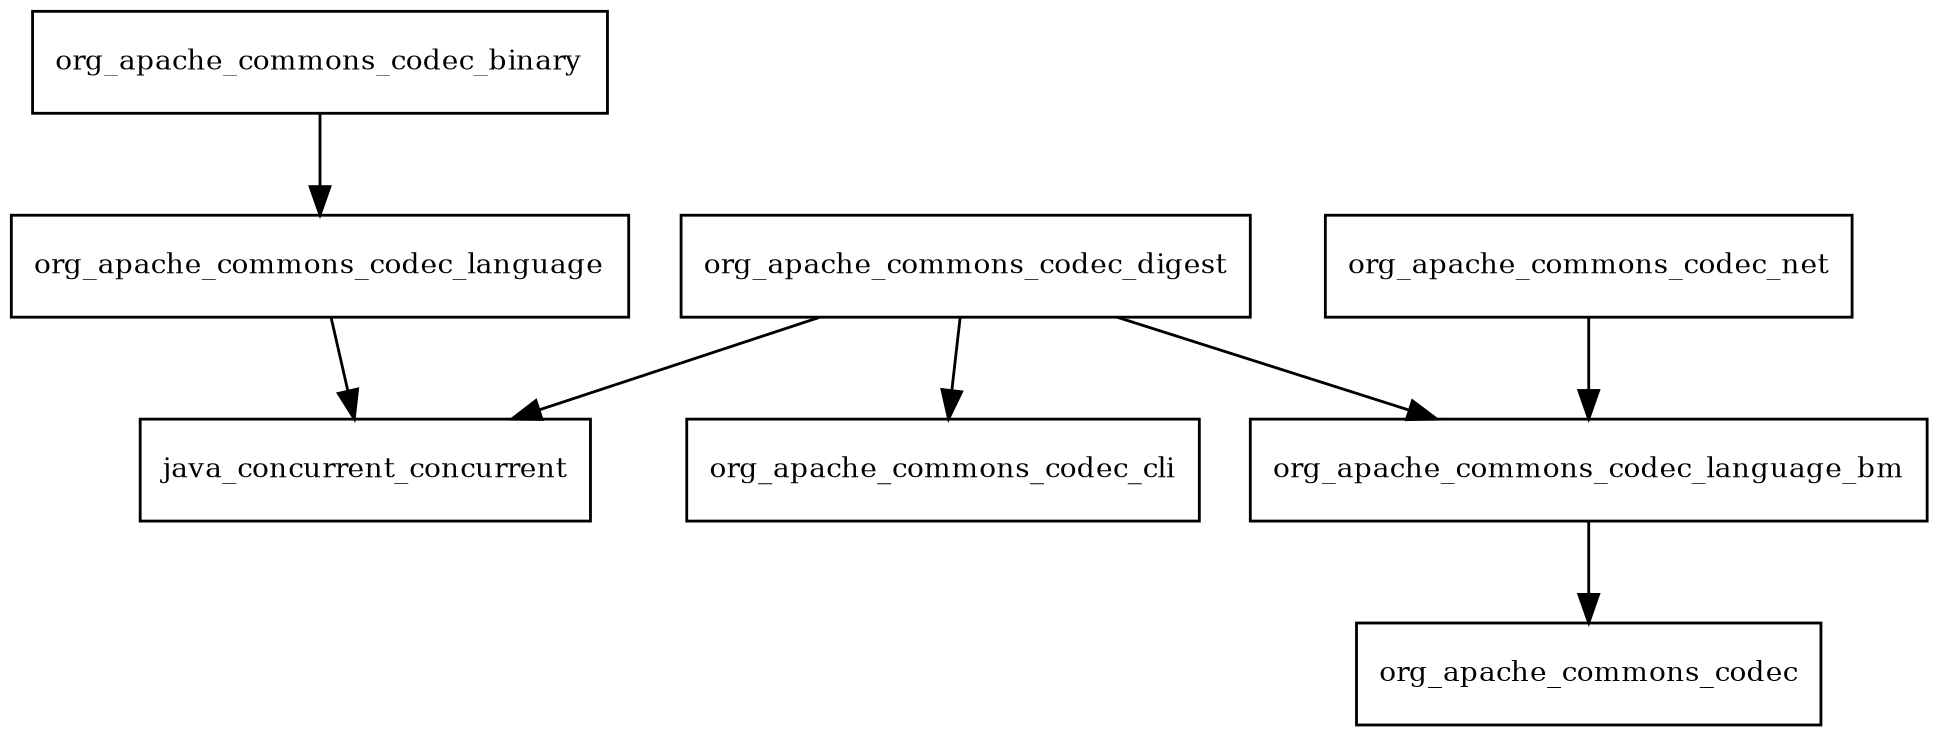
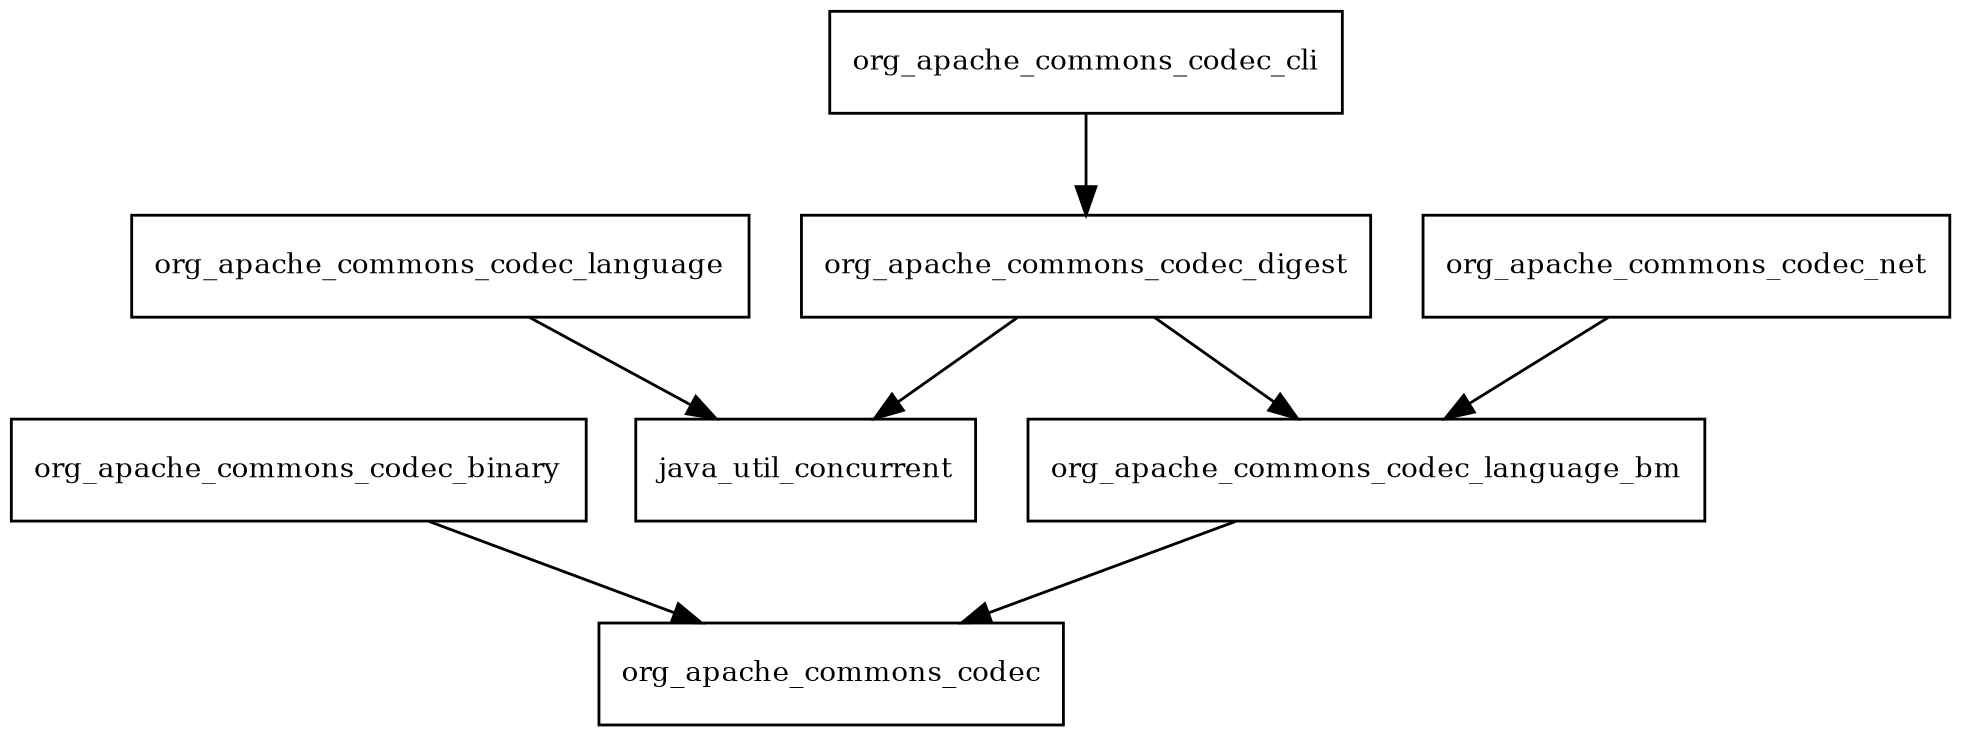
edge "org_apache_commons_codec_binary" -> "org_apache_commons_codec_language": now "org_apache_commons_codec_binary" -> "org_apache_commons_codec"
edge "org_apache_commons_codec_digest" -> "org_apache_commons_codec_cli": reversed
node "java_concurrent_concurrent": label "java_concurrent_concurrent" -> "java_util_concurrent"
